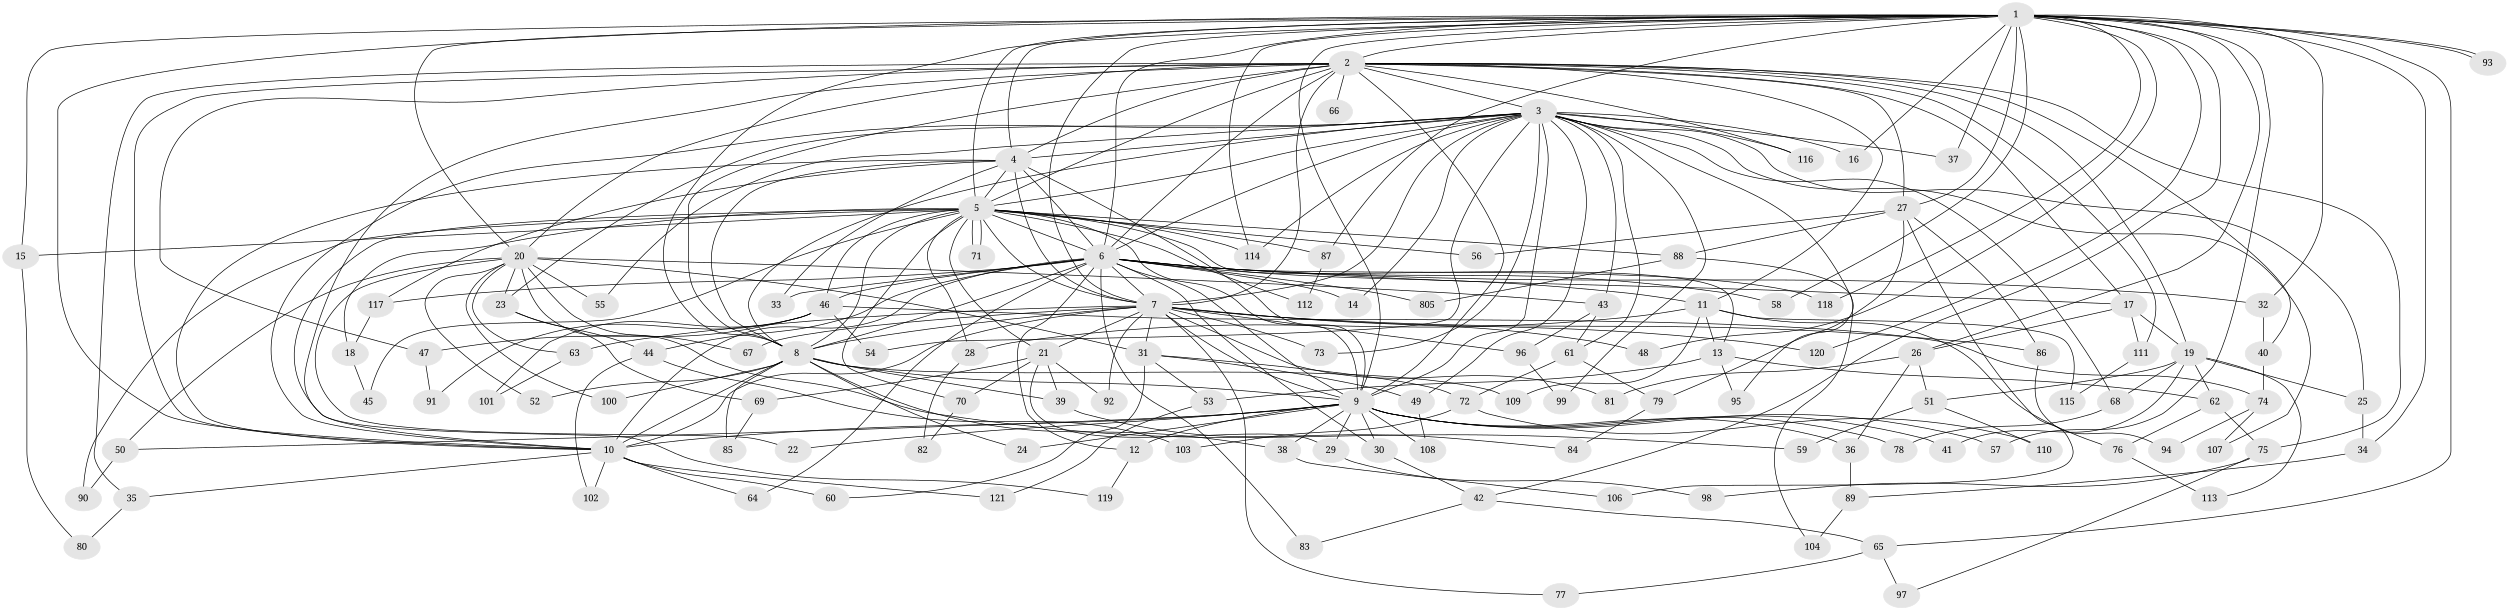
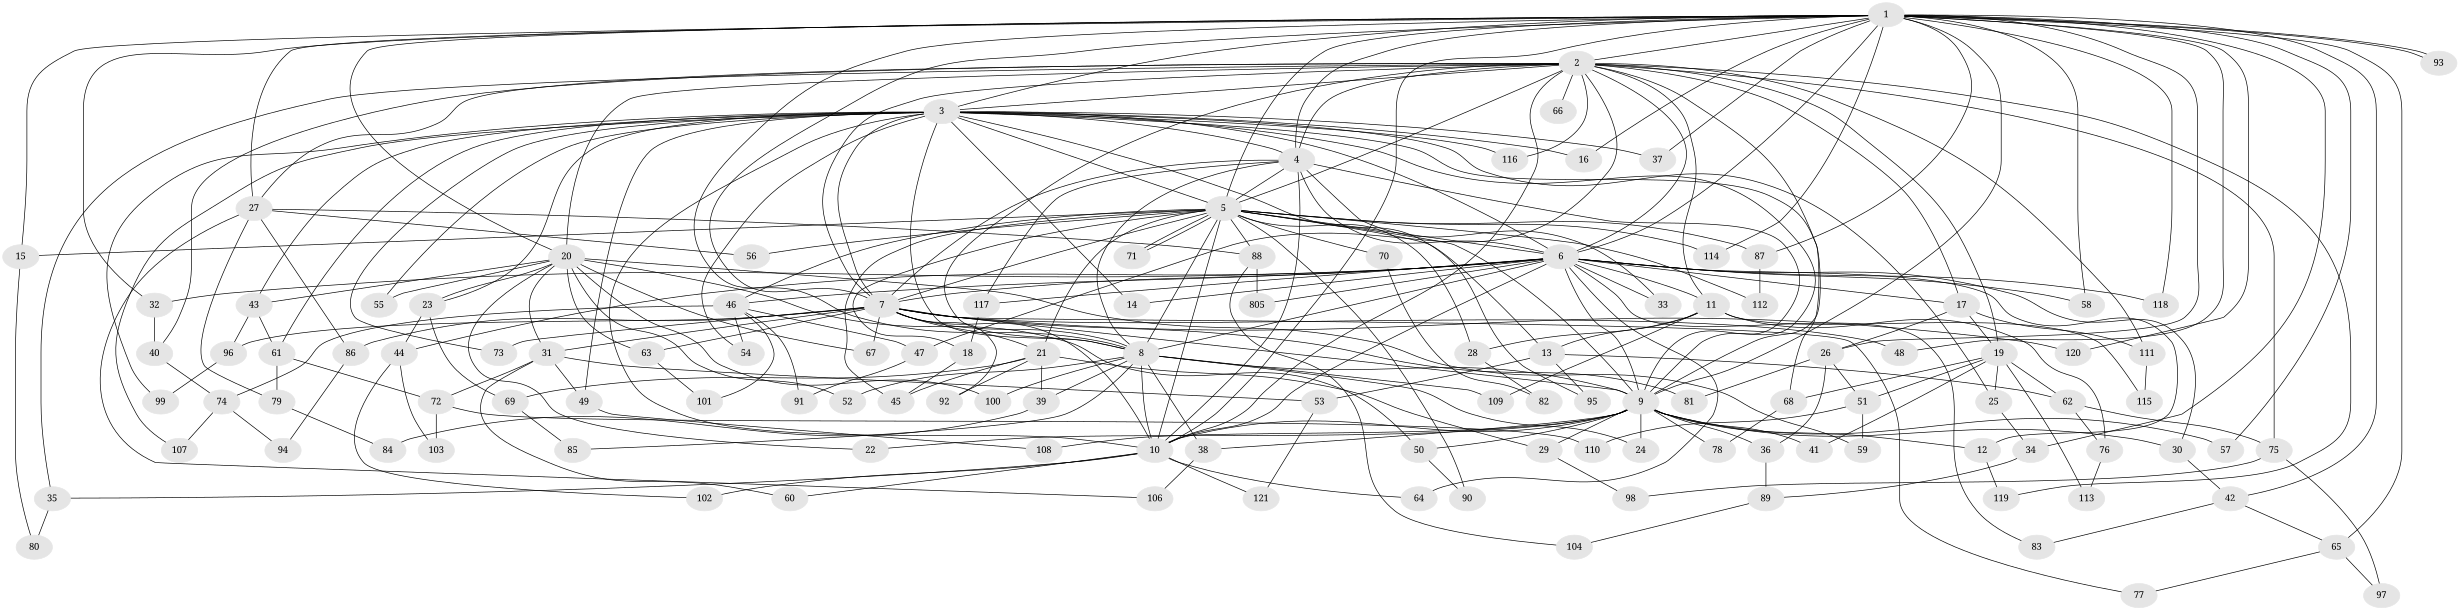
edge "3" -- "114": now "3" -- "1"
edge "21" -- "70": now "21" -- "45"
